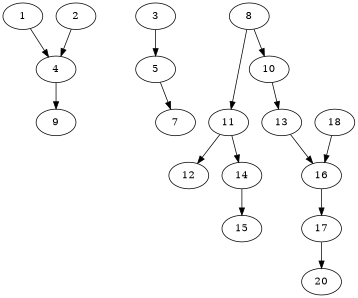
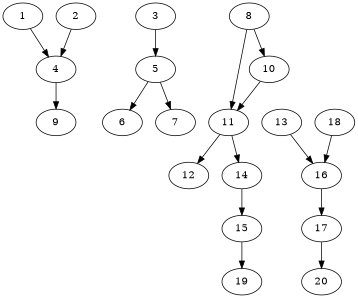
edge "10" -> "13": now "10" -> "11"
node "6": added
node "19": added
